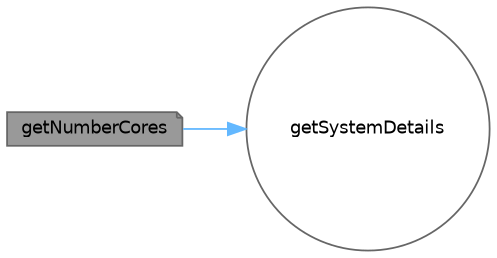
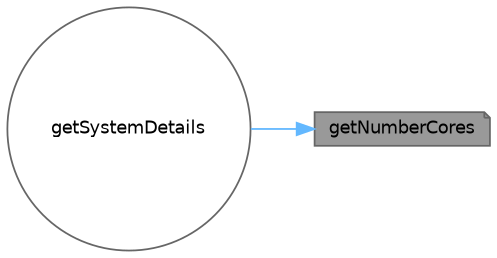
edge "getNumberCores" -> "getSystemDetails": reversed
